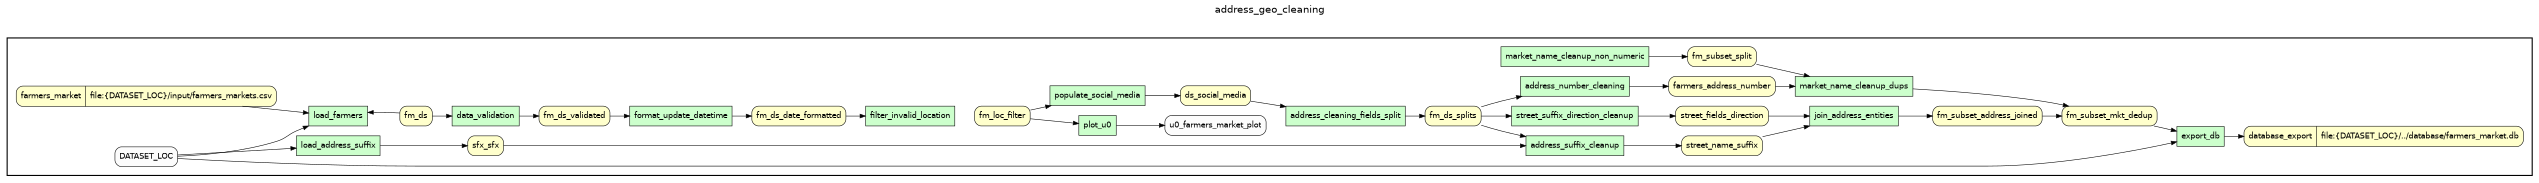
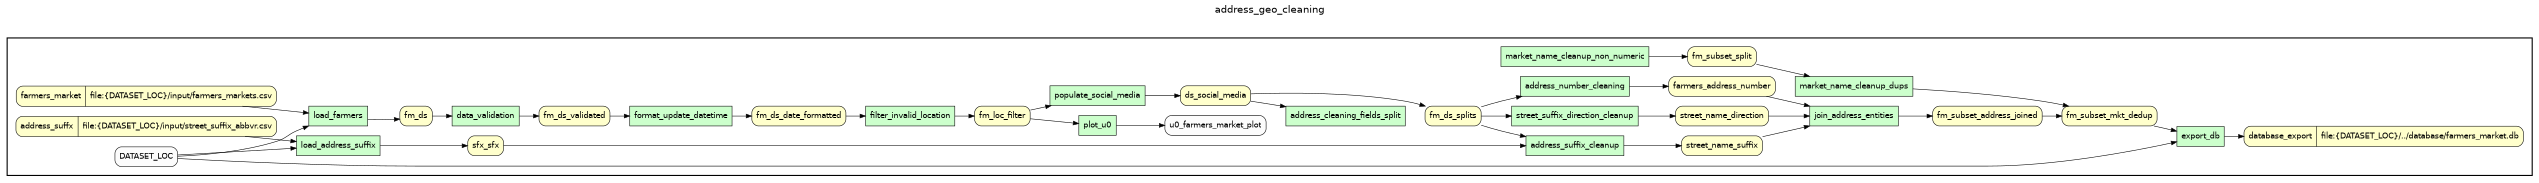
edge "farmers_address_number" -> "market_name_cleanup_dups": now "farmers_address_number" -> "join_address_entities"
edge "fm_ds" -> "load_farmers": reversed
edge "filter_invalid_location" -> "fm_loc_filter": added
edge "address_cleaning_fields_split" -> "fm_ds_splits": now "ds_social_media" -> "fm_ds_splits"
node "street_fields_direction": label "street_fields_direction" -> "street_name_direction"
node "address_suffx": added
